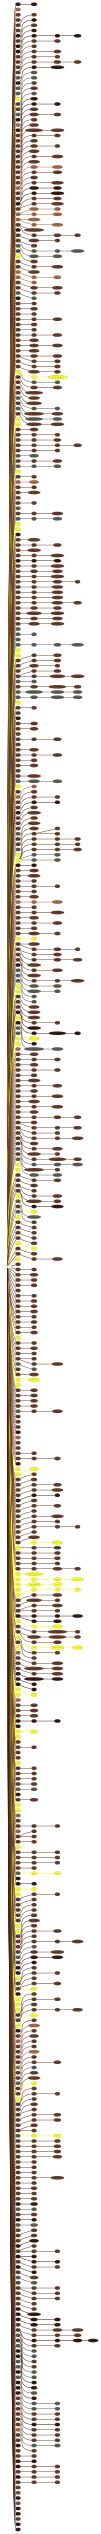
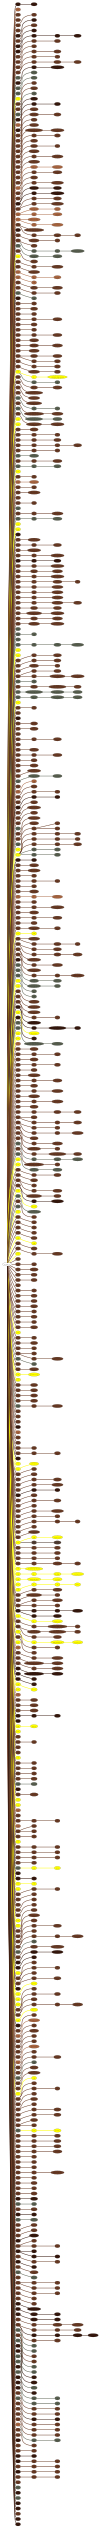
node "U R": removed
